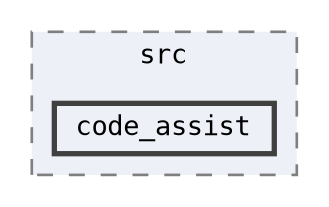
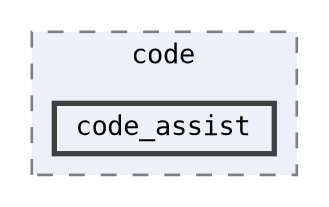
cluster "src": label "src" -> "code"
